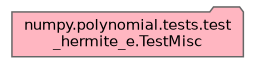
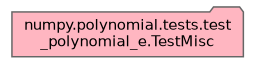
node "numpy.polynomial.tests.test _hermite_e.TestMisc": label "numpy.polynomial.tests.test _hermite_e.TestMisc" -> "numpy.polynomial.tests.test _polynomial_e.TestMisc"
